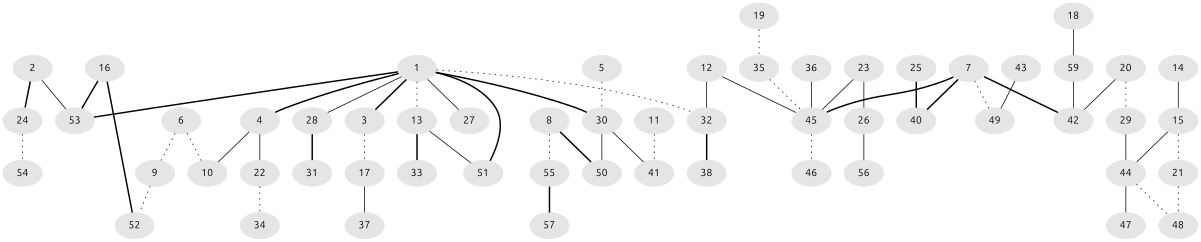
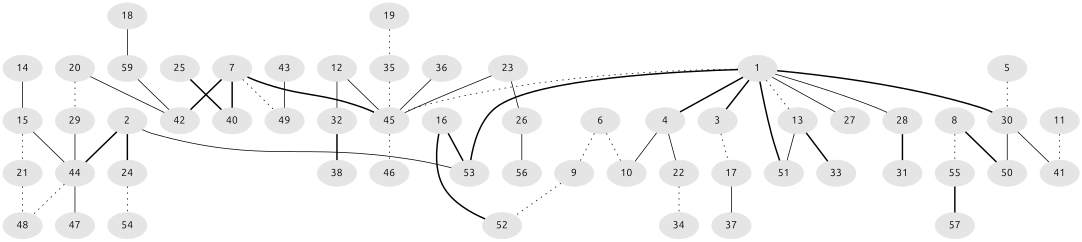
edge "1" -- "32": now "1" -- "45"
edge "2" -- "44": added
